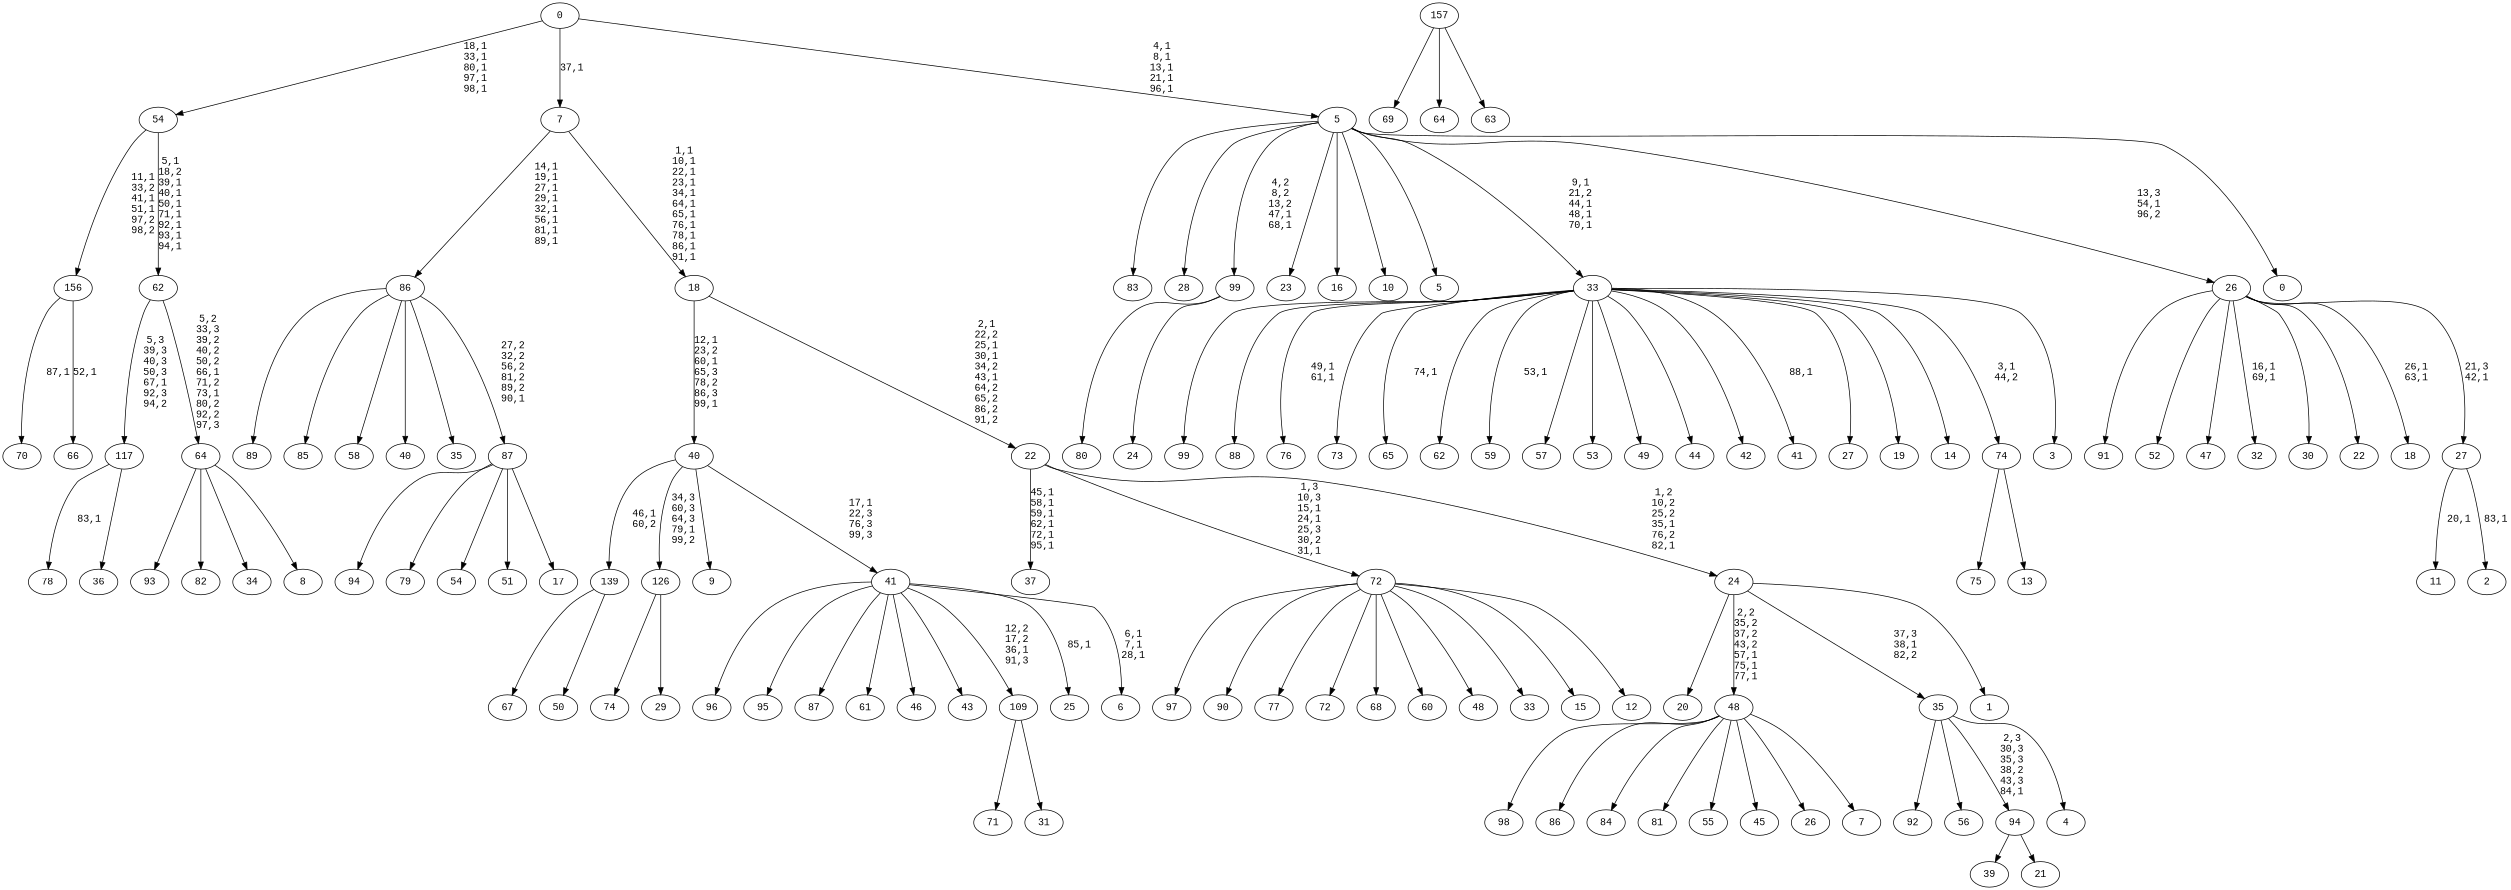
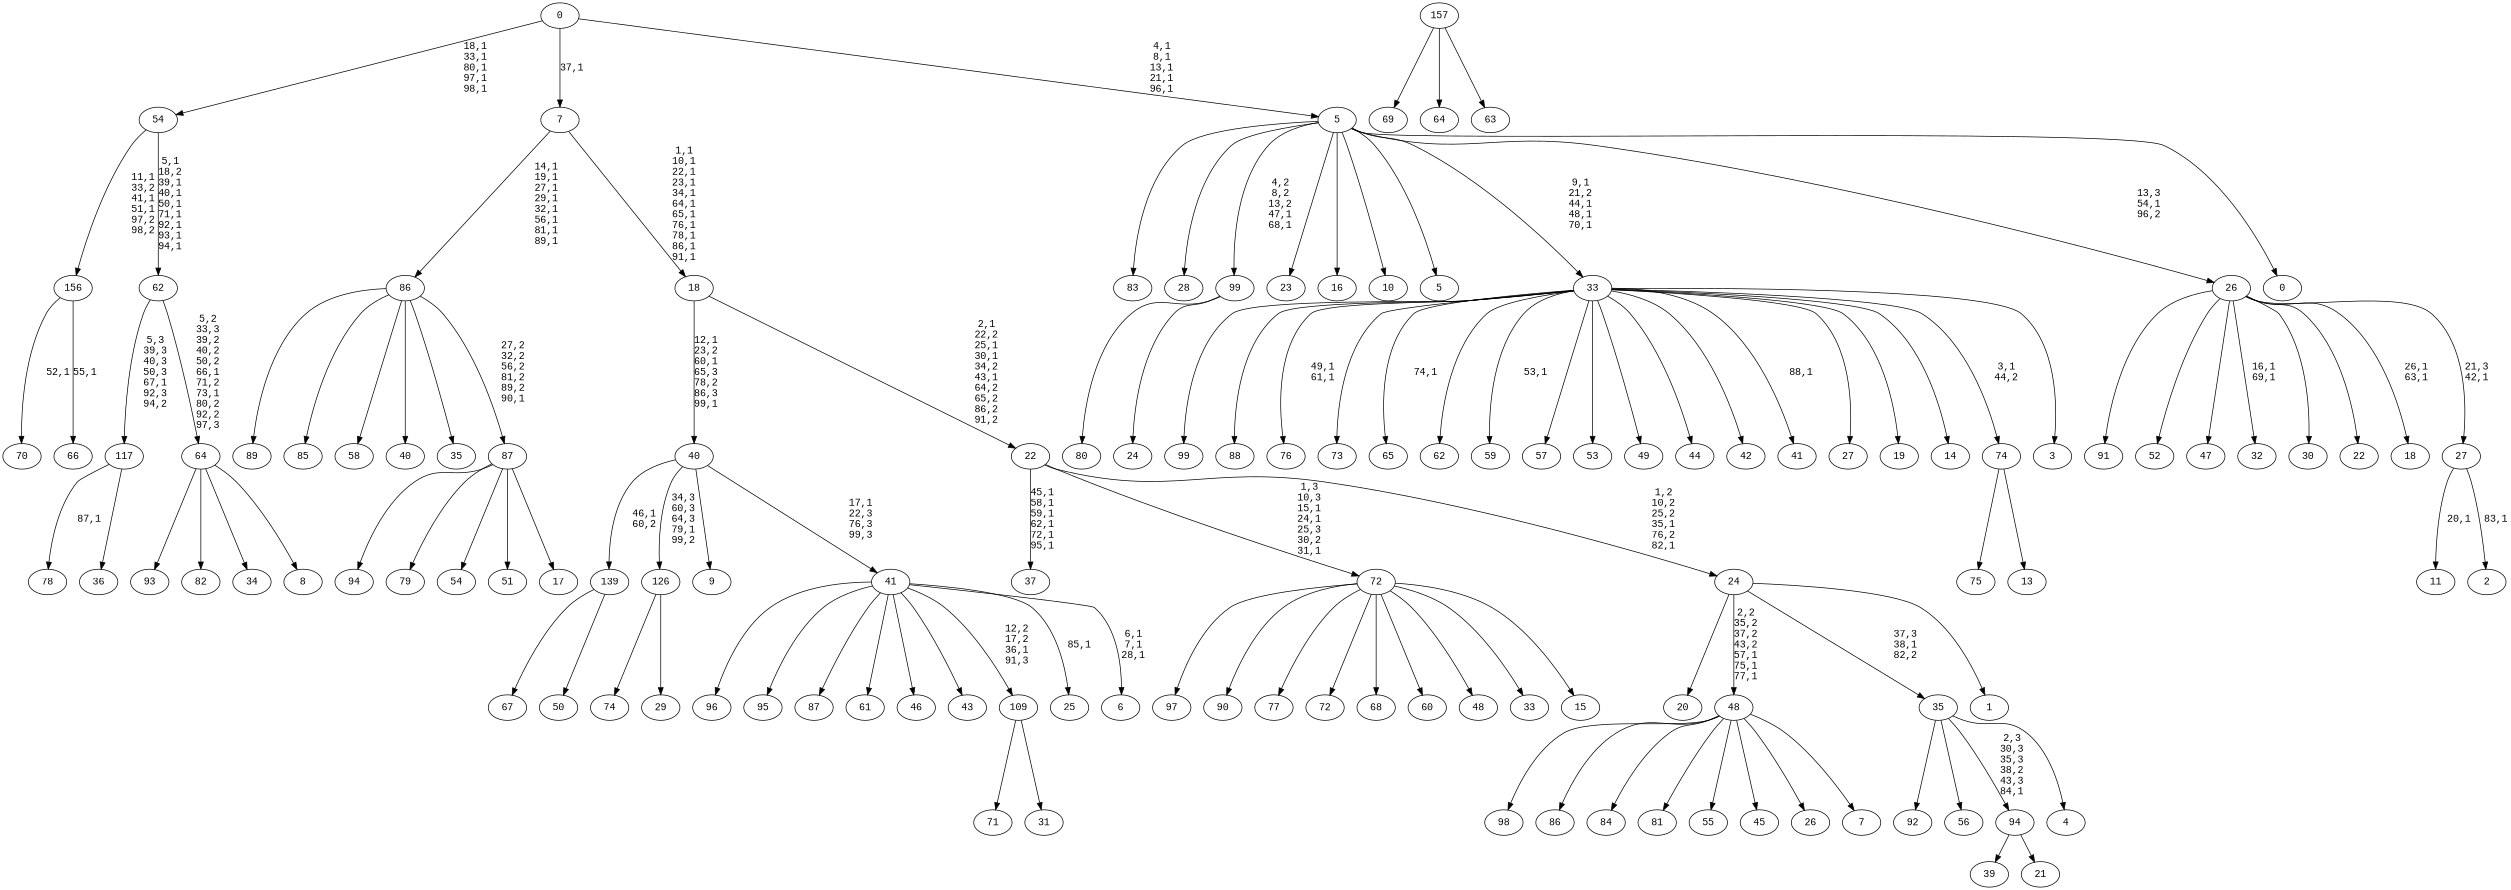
edge "156" -> "70": label "87,1" -> "52,1"
edge "156" -> "66": label "52,1" -> "55,1"
edge "117" -> "78": label "83,1" -> "87,1"
node "12": removed
